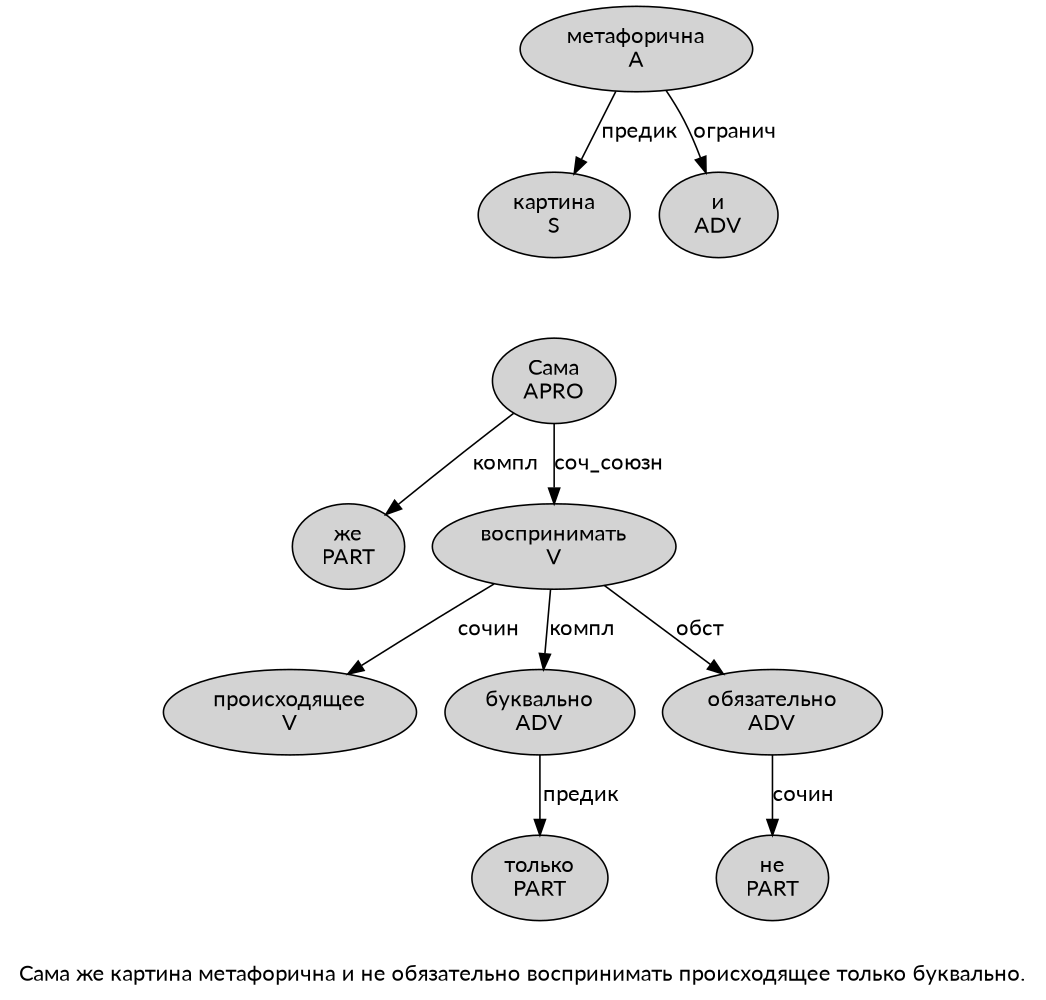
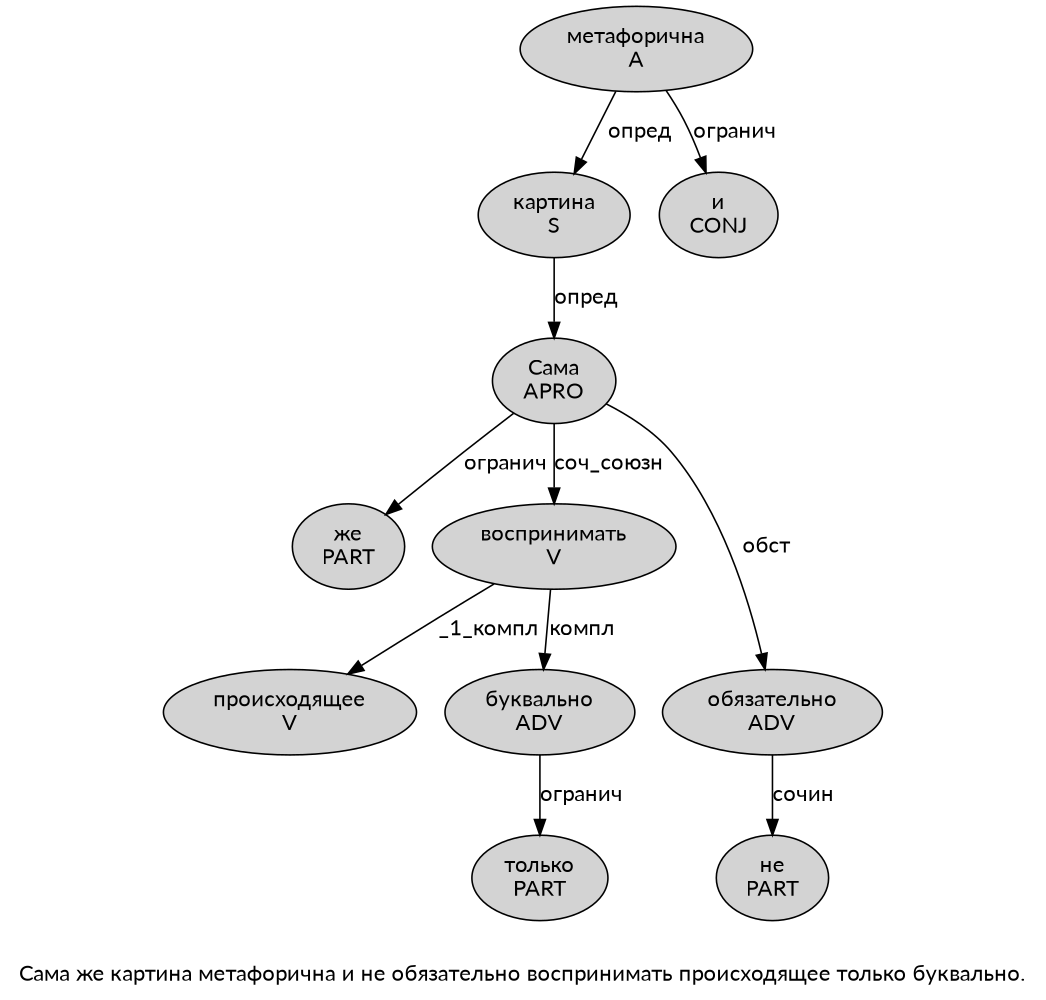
edge "метафорична A" -> "картина S": label "предик" -> "опред"
node "и ADV": label "и ADV" -> "и CONJ"
edge "картина S" -> "Сама APRO": added, label "опред"
edge "Сама APRO" -> "же PART": label "компл" -> "огранич"
edge "воспринимать V" -> "обязательно ADV": now "Сама APRO" -> "обязательно ADV"
edge "воспринимать V" -> "происходящее V": label "сочин" -> "_1_компл"
edge "буквально ADV" -> "только PART": label "предик" -> "огранич"
